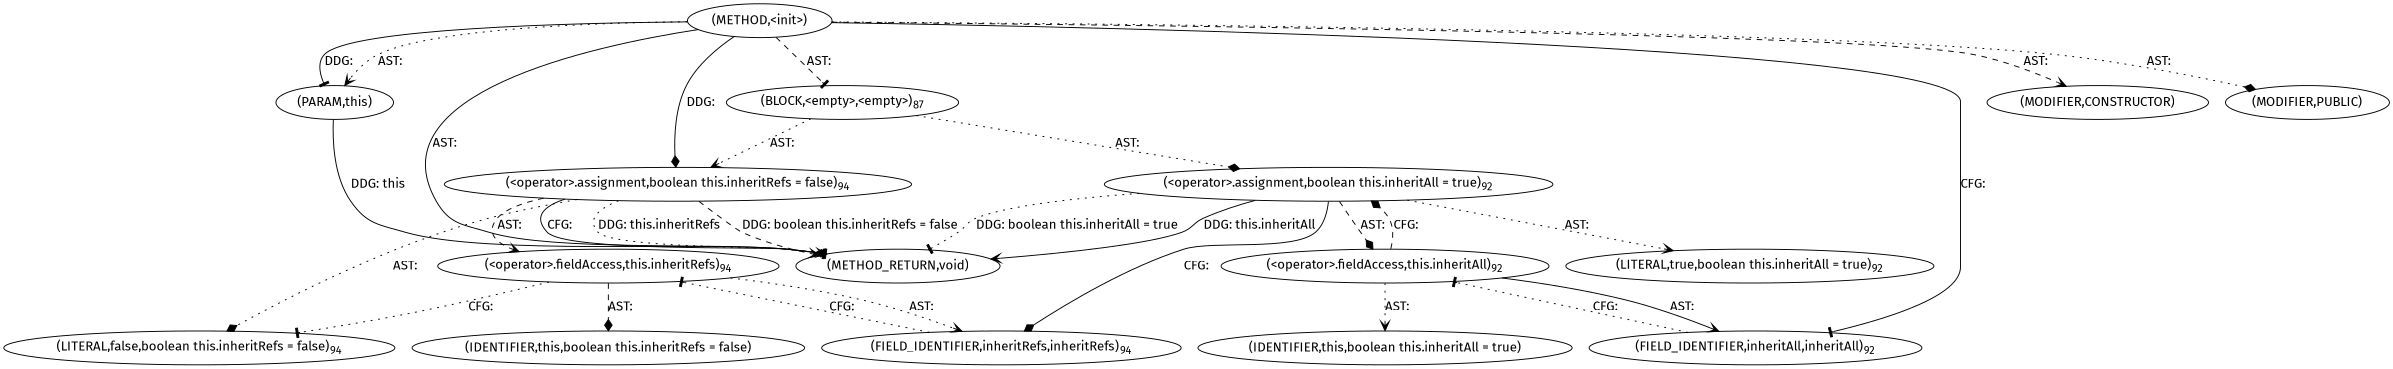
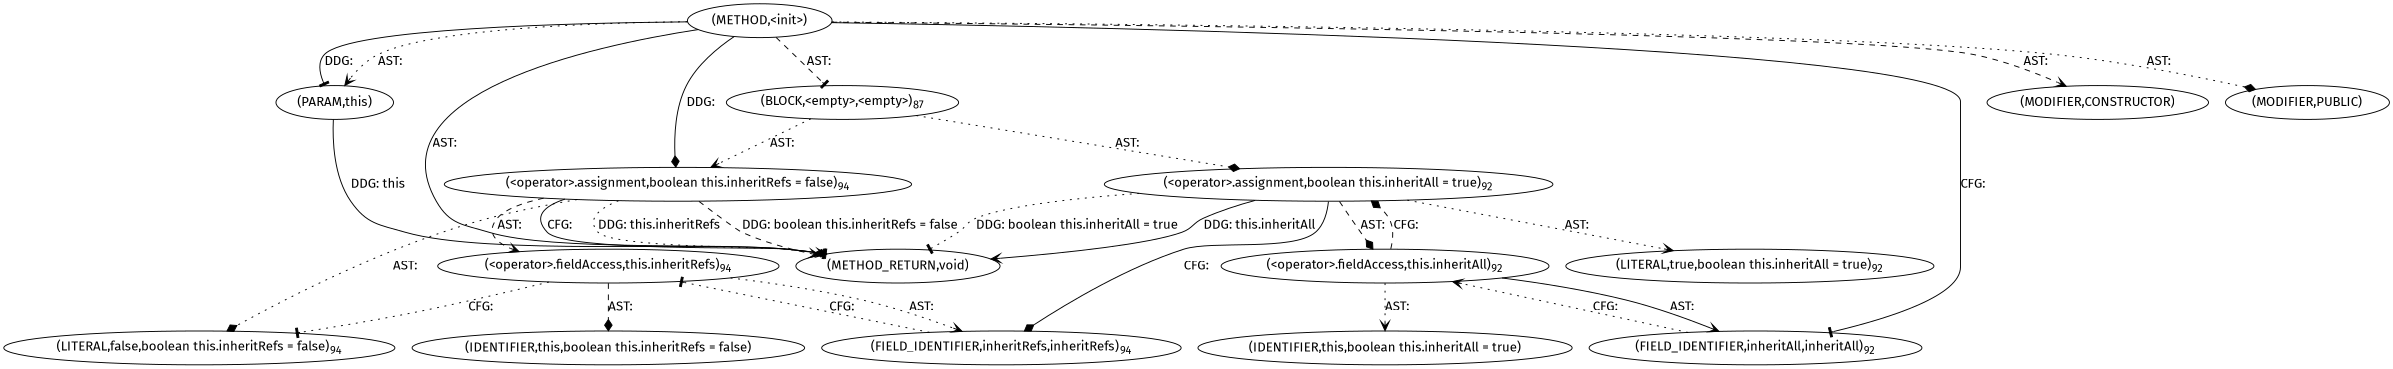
edge "(FIELD_IDENTIFIER,inheritAll,inheritAll)" -> "(<operator>.fieldAccess,this.inheritAll)": arrowhead tee -> vee
